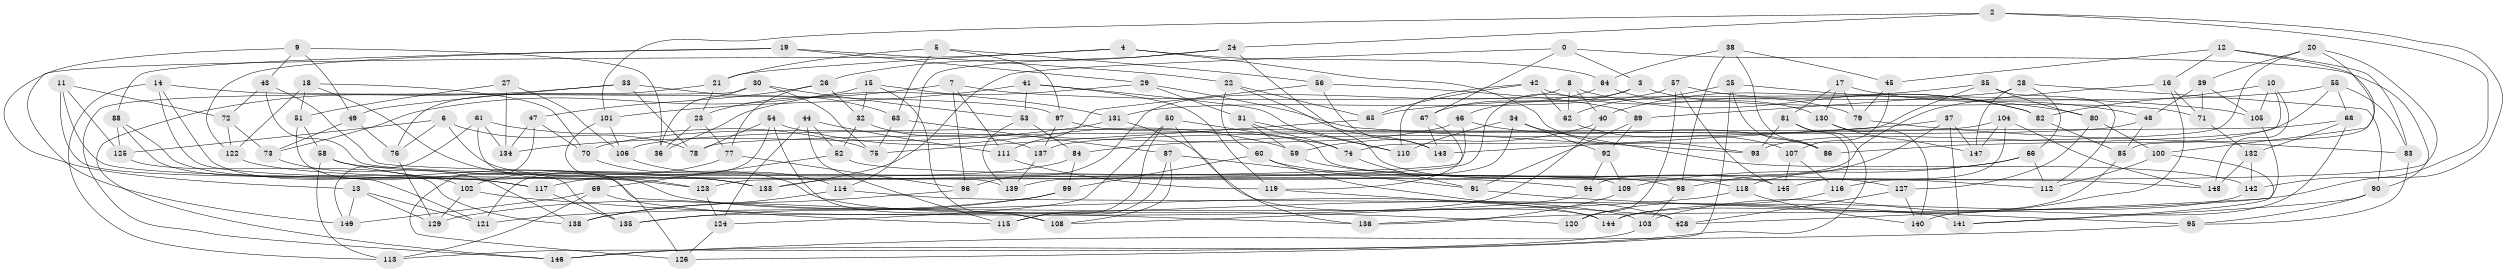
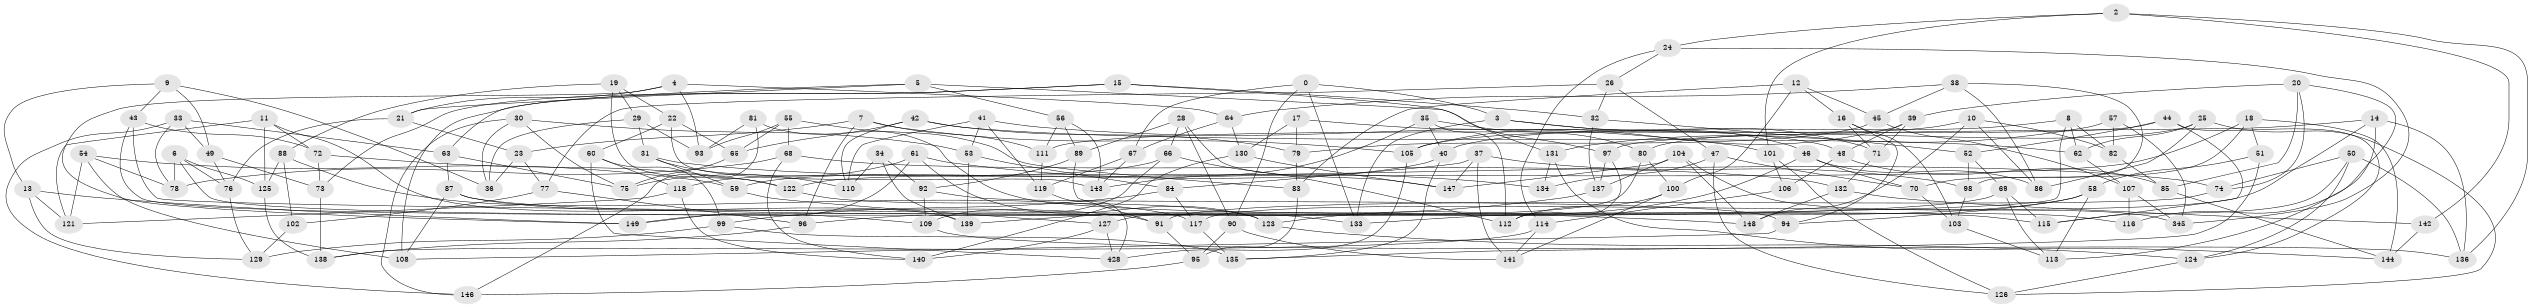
node "27": removed
edge "17" -- "81": removed
edge "34" -- "142": removed
node "145": label "145" -> "345"
node "120": removed
